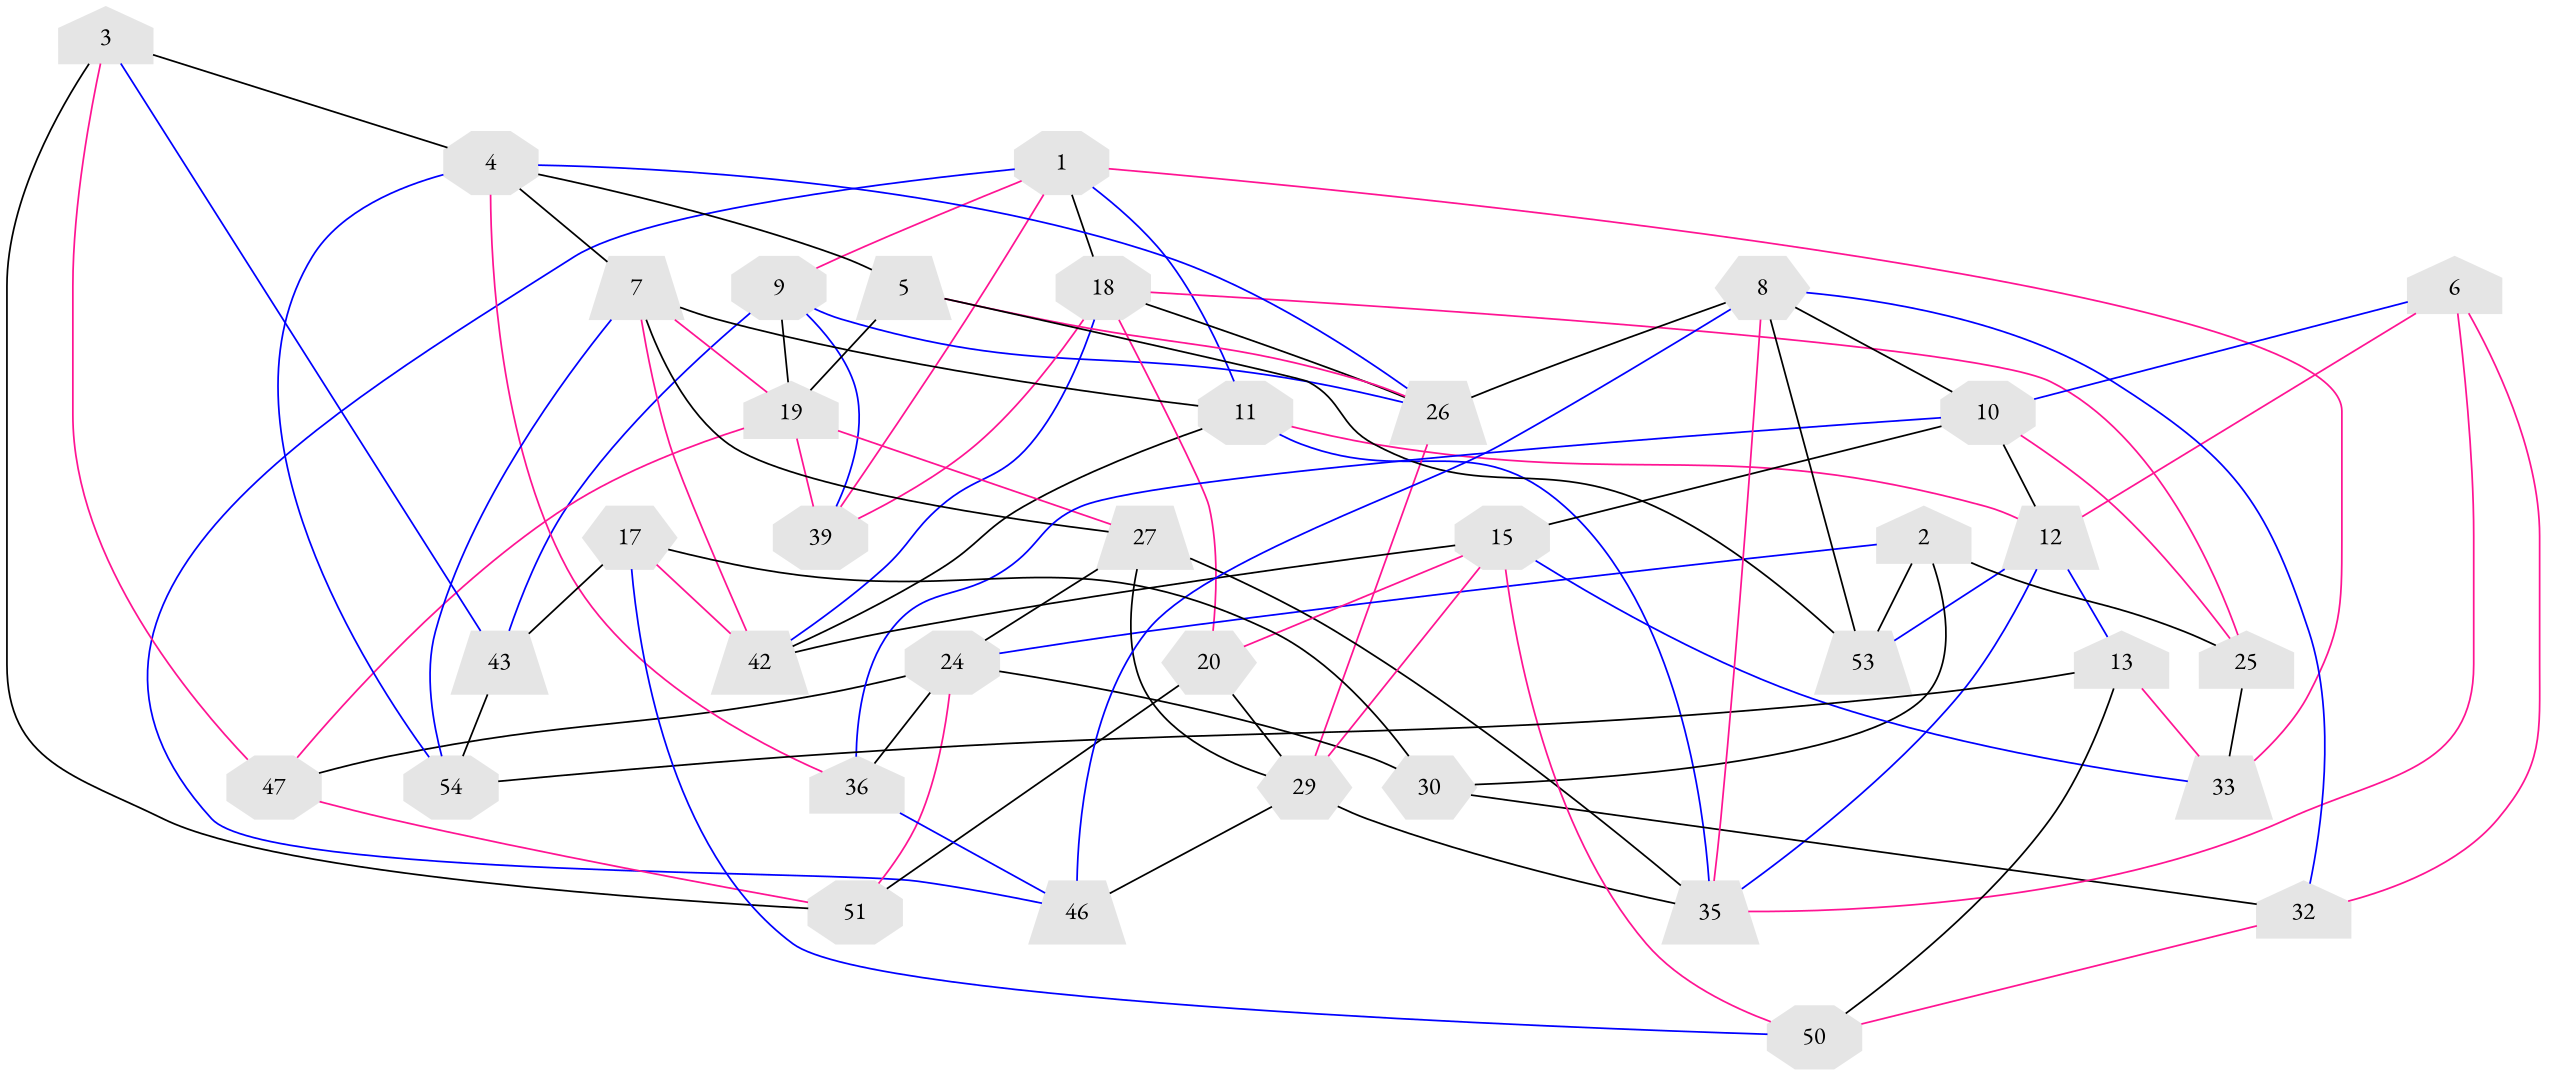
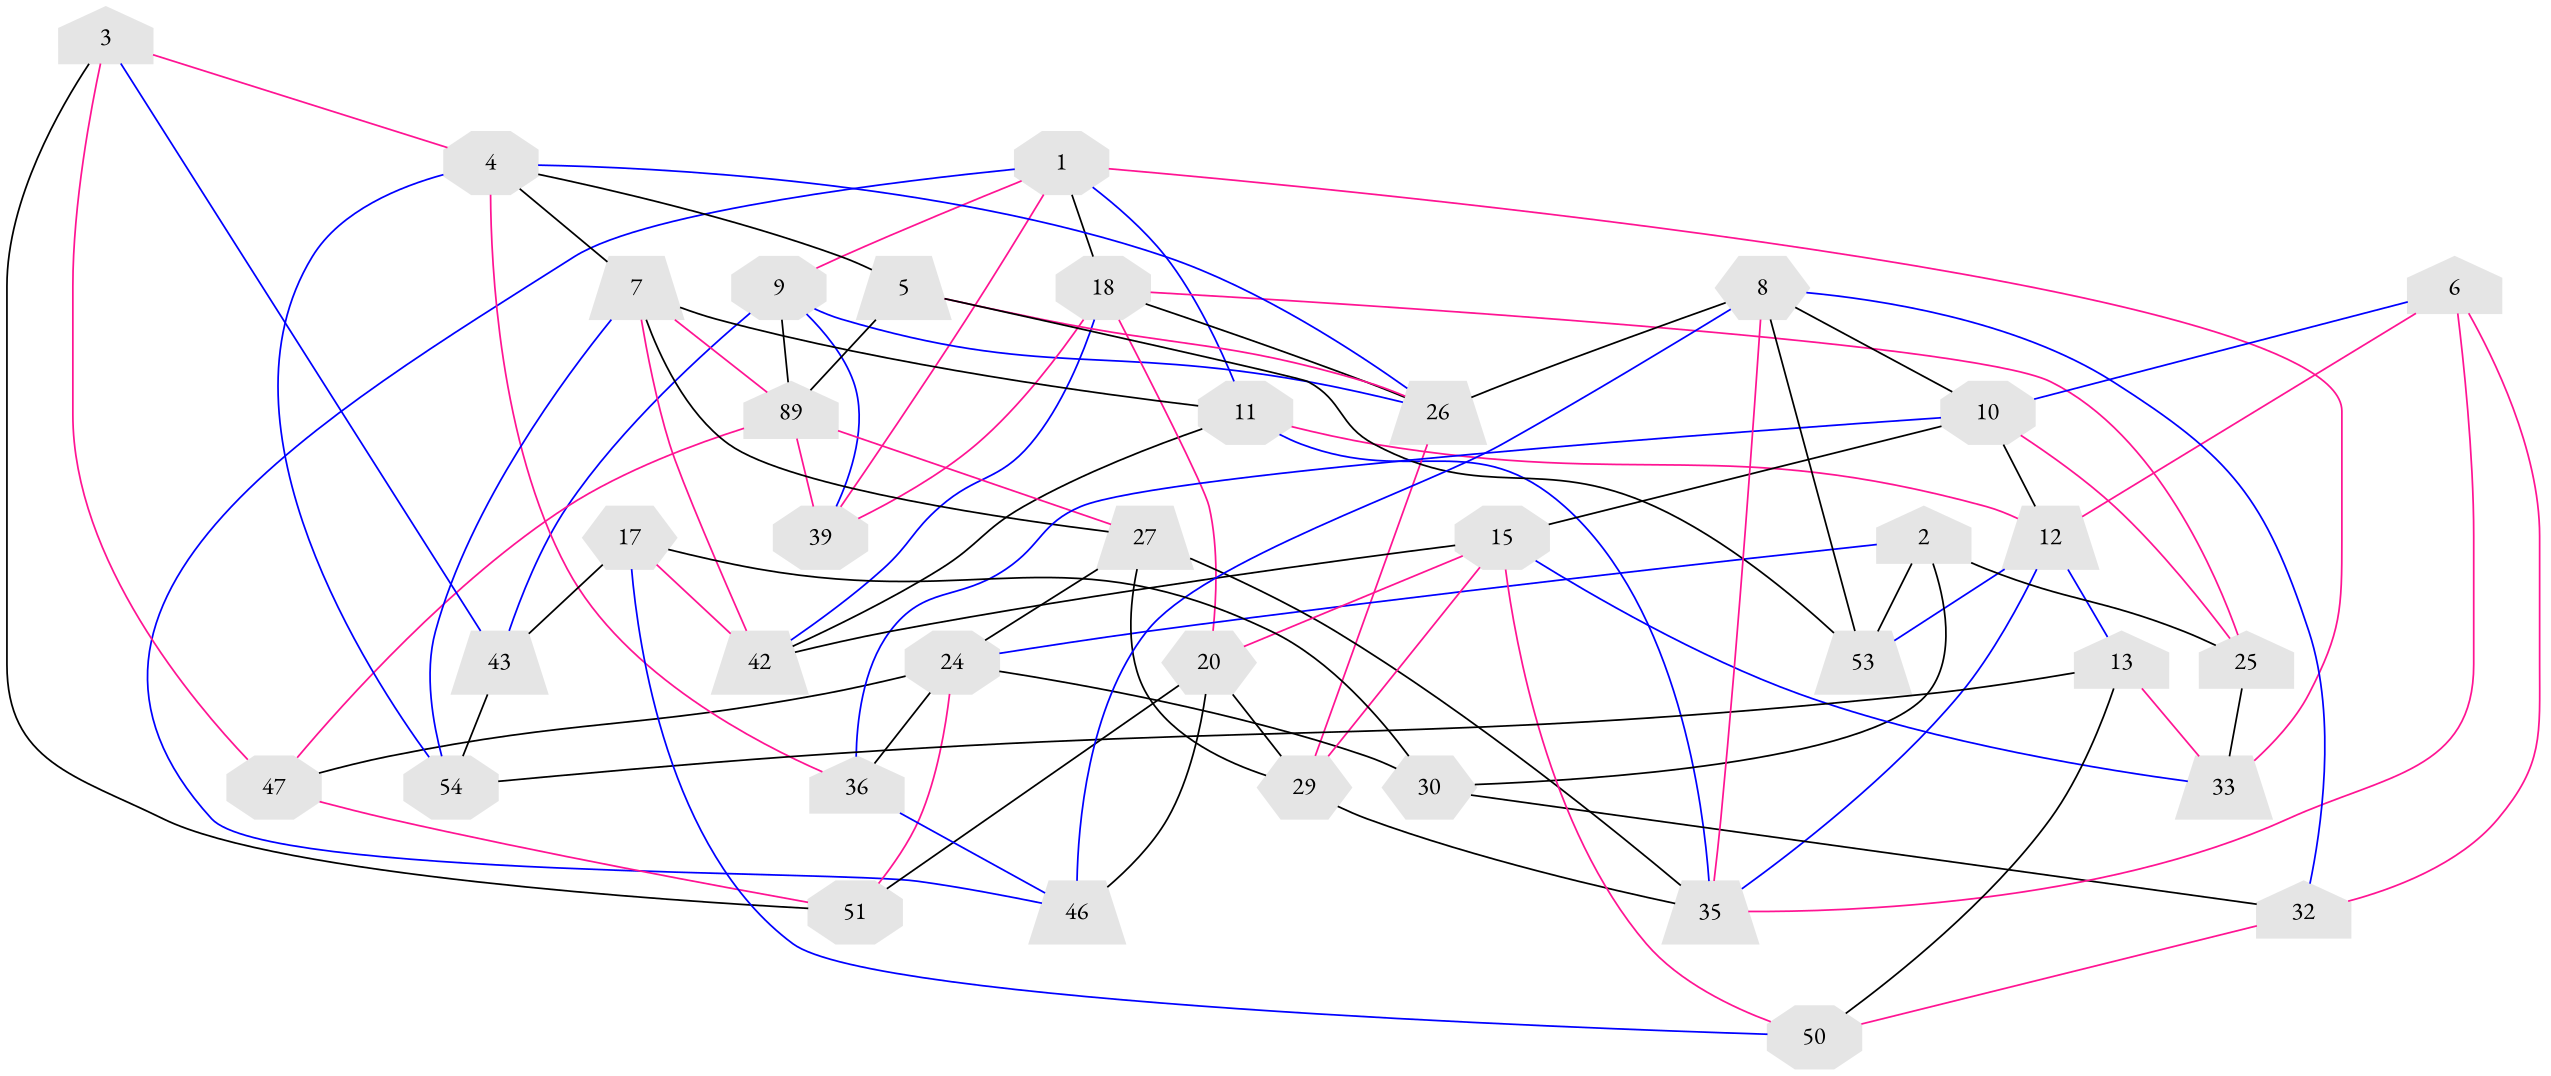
edge "3" -- "4": color black -> deeppink
node "19": label "19" -> "89"
edge "29" -- "46": now "20" -- "46"
